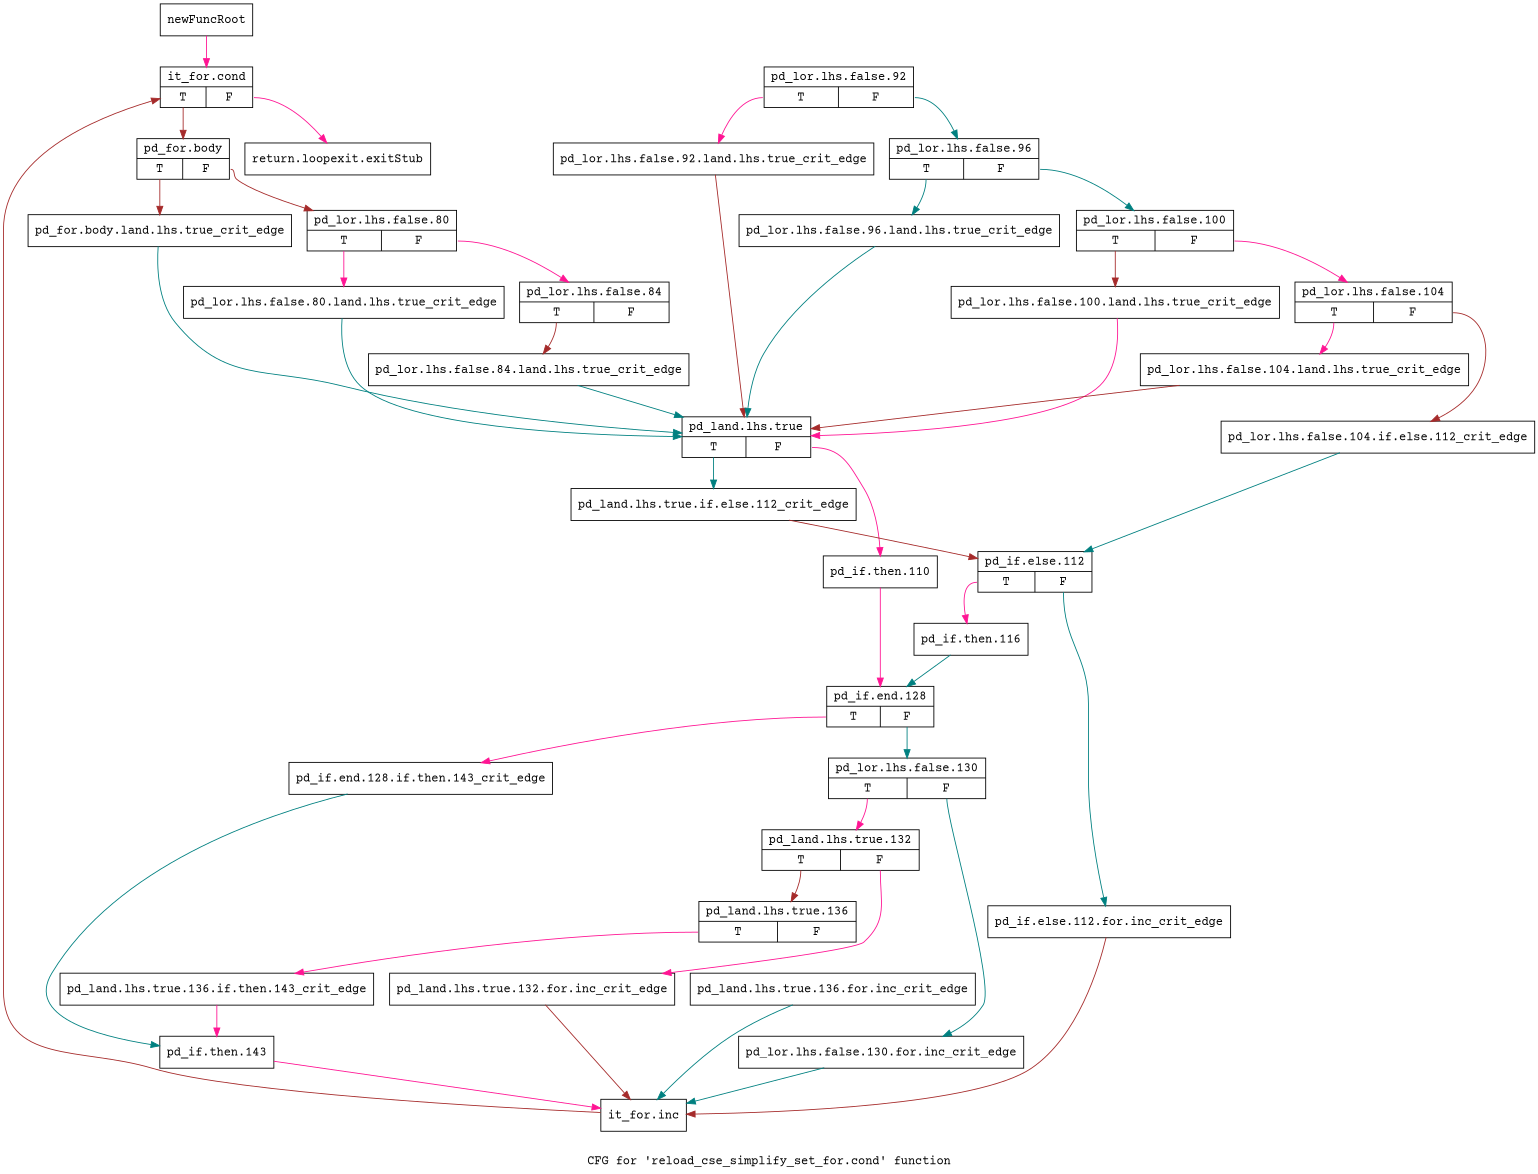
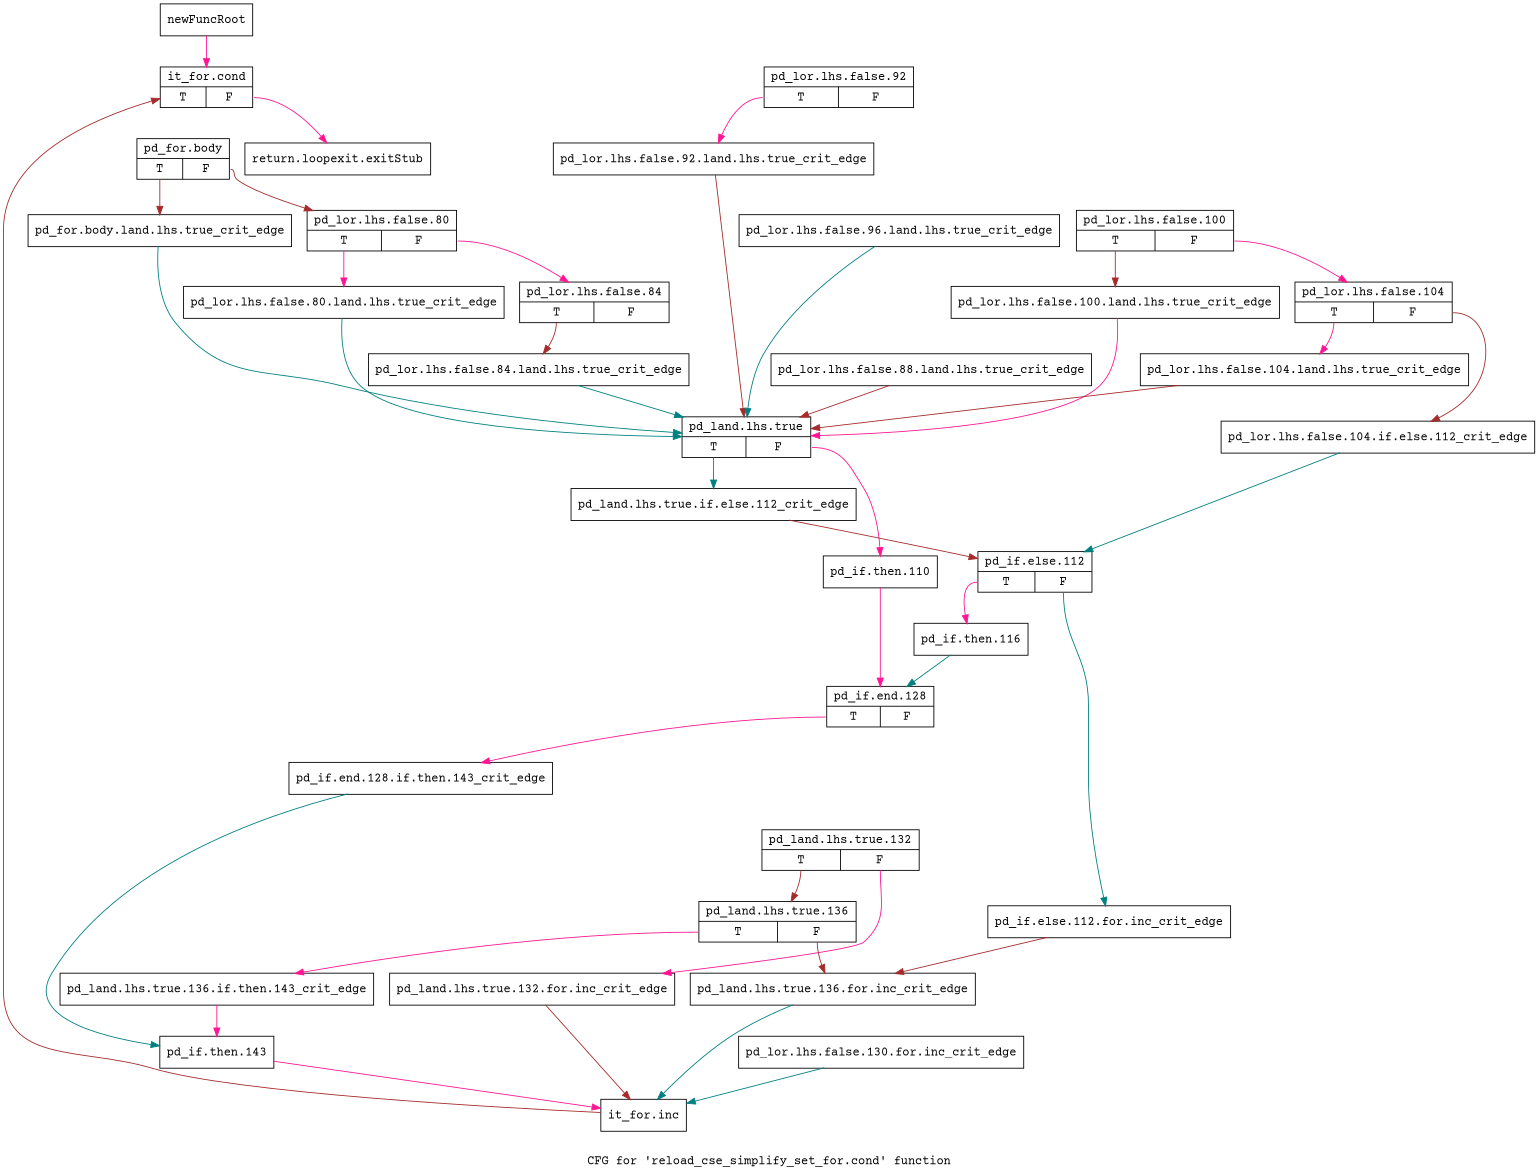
edge "it_for.cond" -> "pd_for.body": removed
node "pd_lor.lhs.false.96": removed
node "pd_lor.lhs.false.88.land.lhs.true_crit_edge": added
node "pd_lor.lhs.false.130": removed
edge "pd_land.lhs.true.136" -> "pd_land.lhs.true.136.for.inc_crit_edge": added
edge "pd_if.else.112.for.inc_crit_edge" -> "it_for.inc": now "pd_if.else.112.for.inc_crit_edge" -> "pd_land.lhs.true.136.for.inc_crit_edge"
